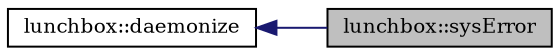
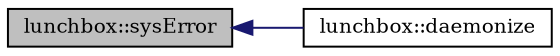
edge "lunchbox::sysError" -> "lunchbox::daemonize": reversed
